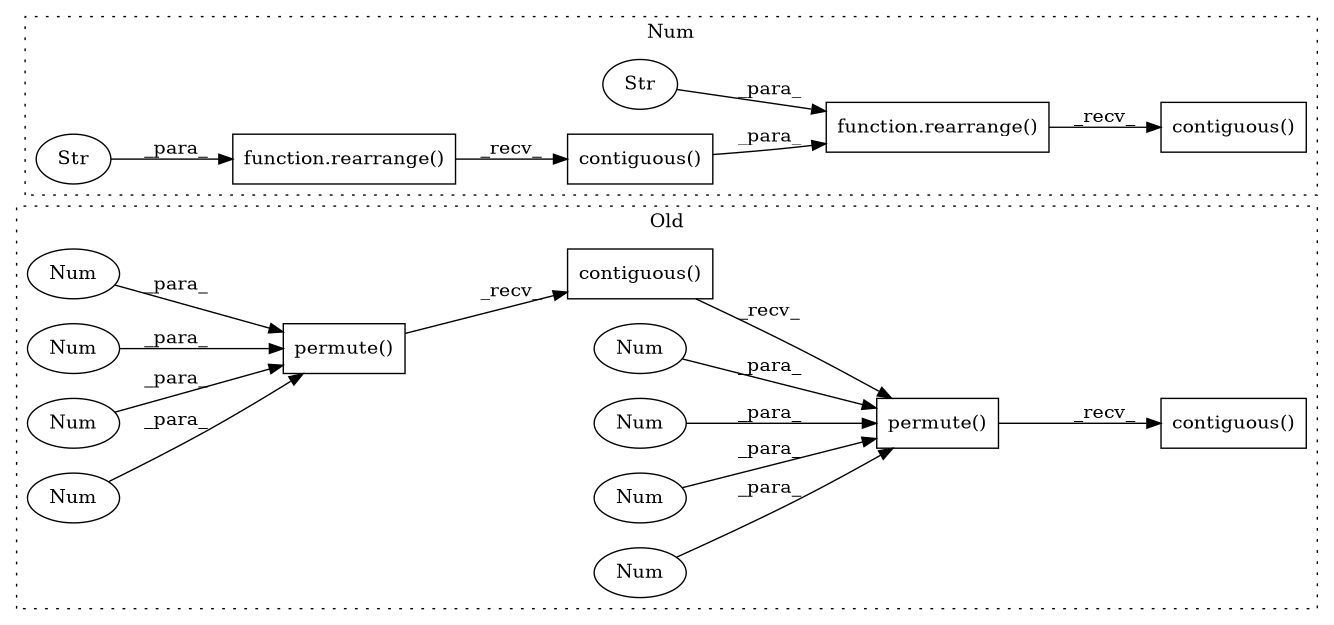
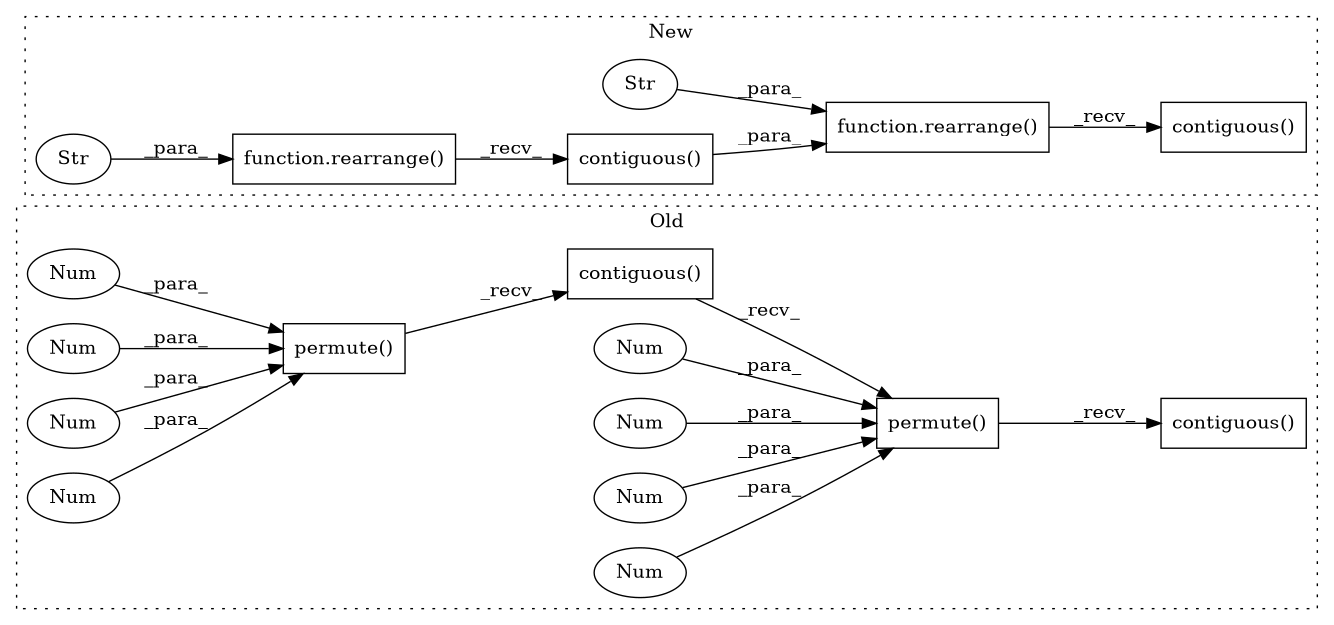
cluster "Num": label "Num" -> "New"
